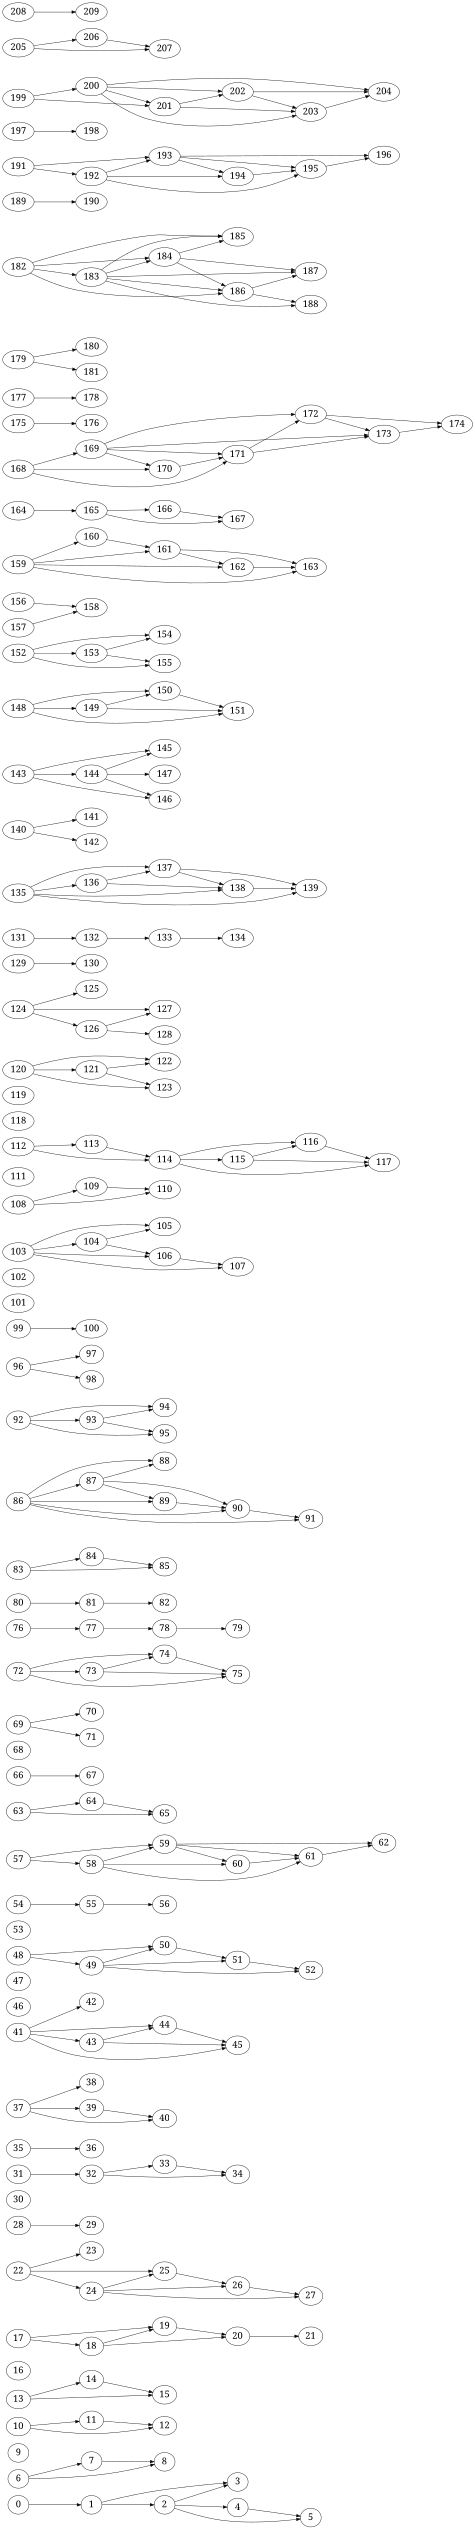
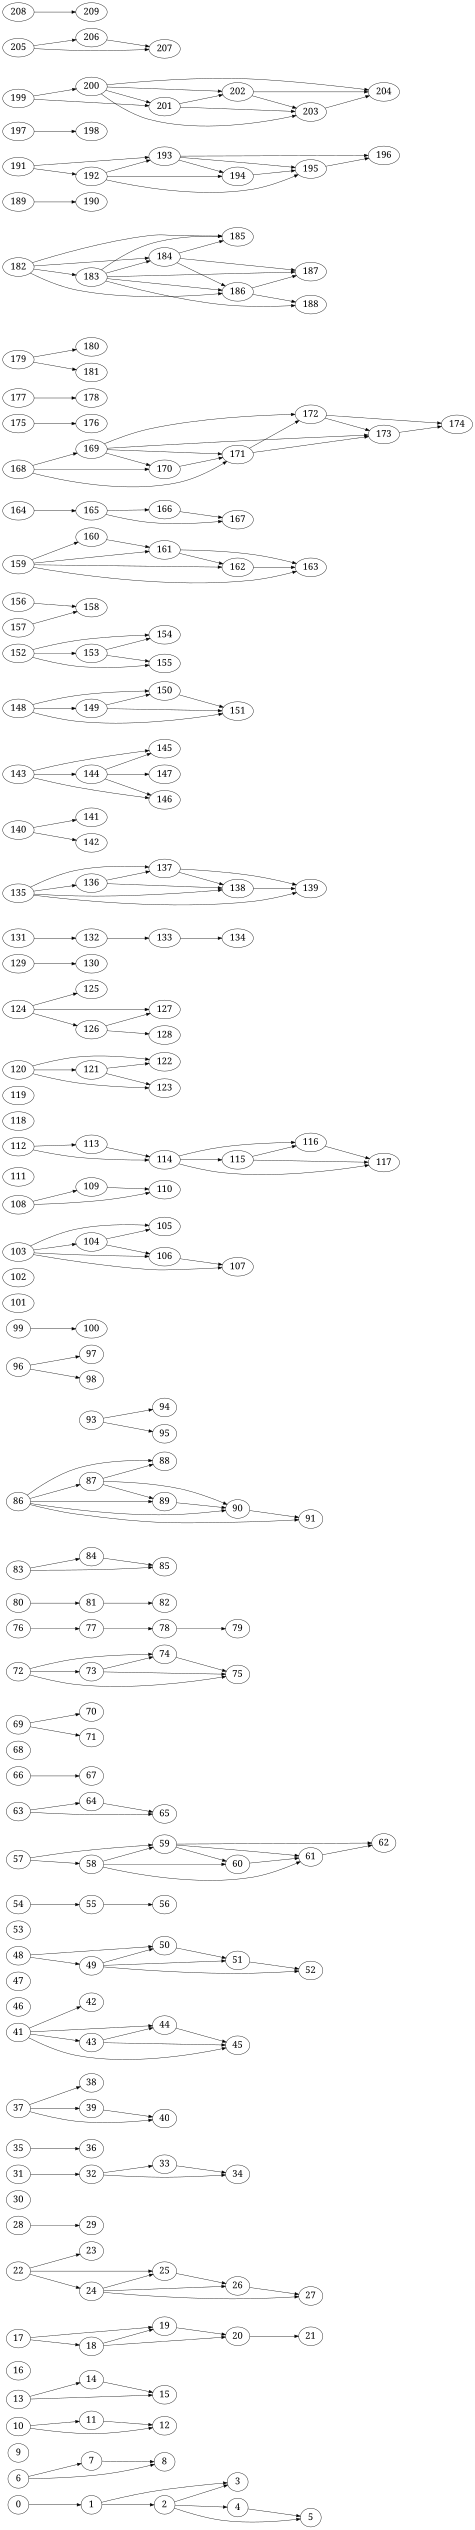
node "92": removed
